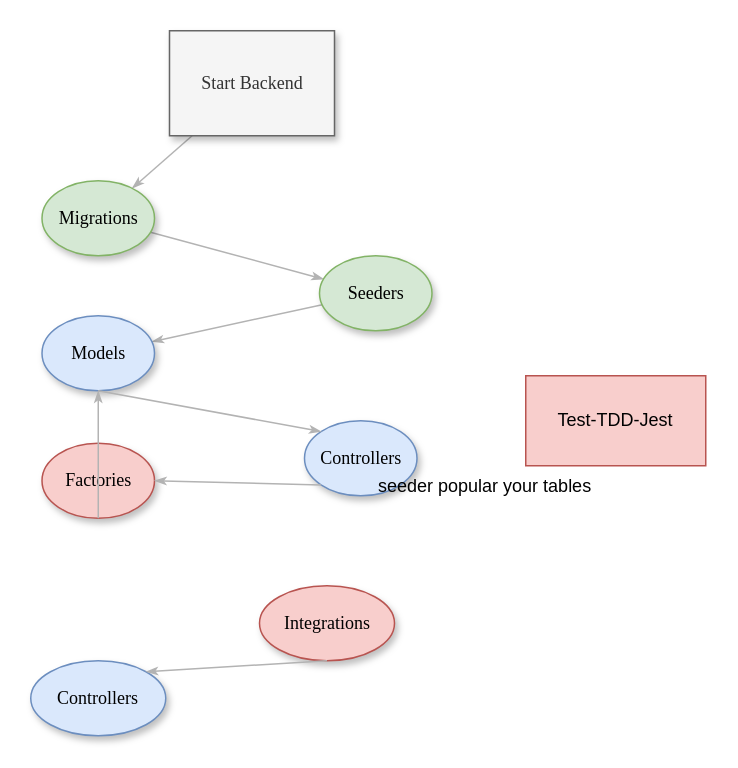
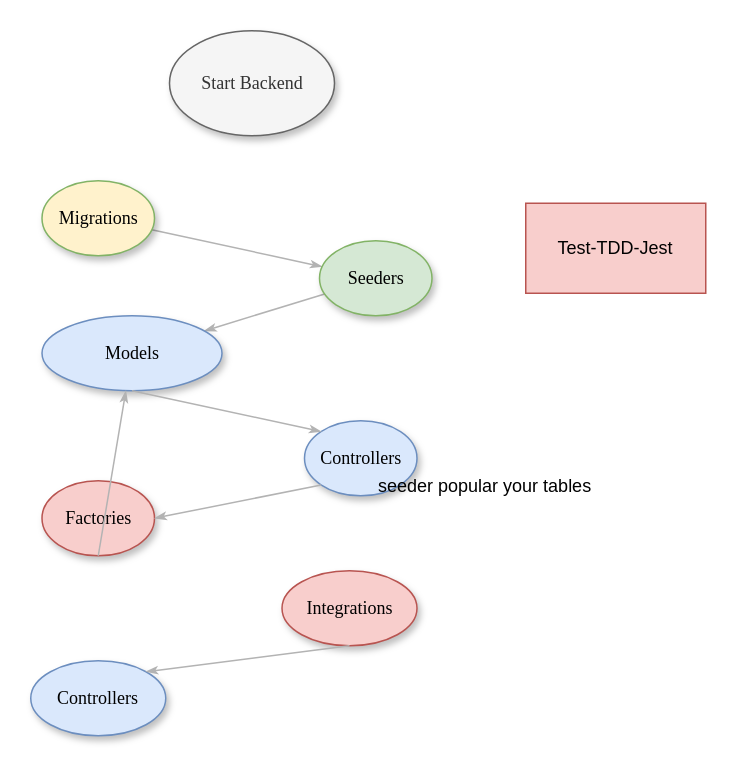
node "Start Backend": shape rectangle -> ellipse
edge "Start Backend" -> "Migrations": removed
node "Migrations": fillcolor #d5e8d4 -> #fff2cc
node "Seeders": moved (376, 293) -> (376, 278)
node "Models": size 113x75 -> 180x75
node "Test-TDD-Jest": moved (616, 421) -> (616, 248)
node "Factories": moved (98, 481) -> (98, 518)
node "Integrations": moved (327, 623) -> (350, 608)
